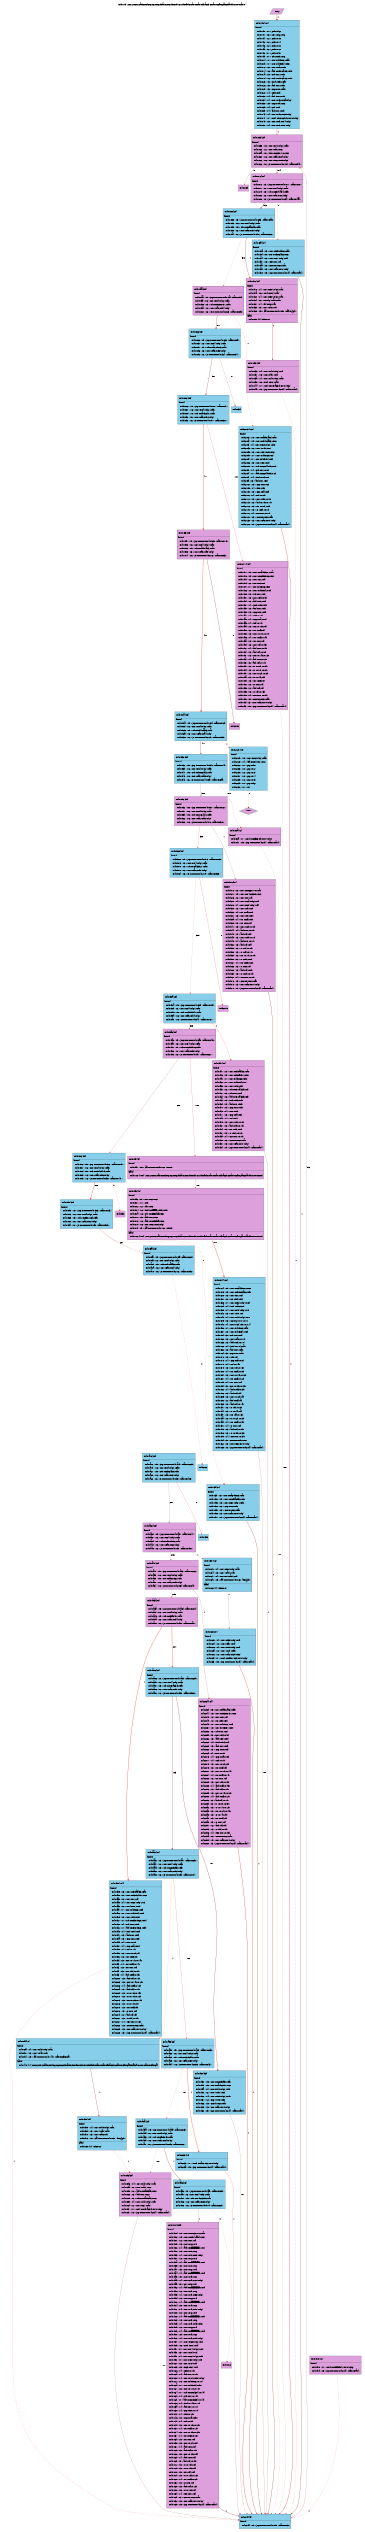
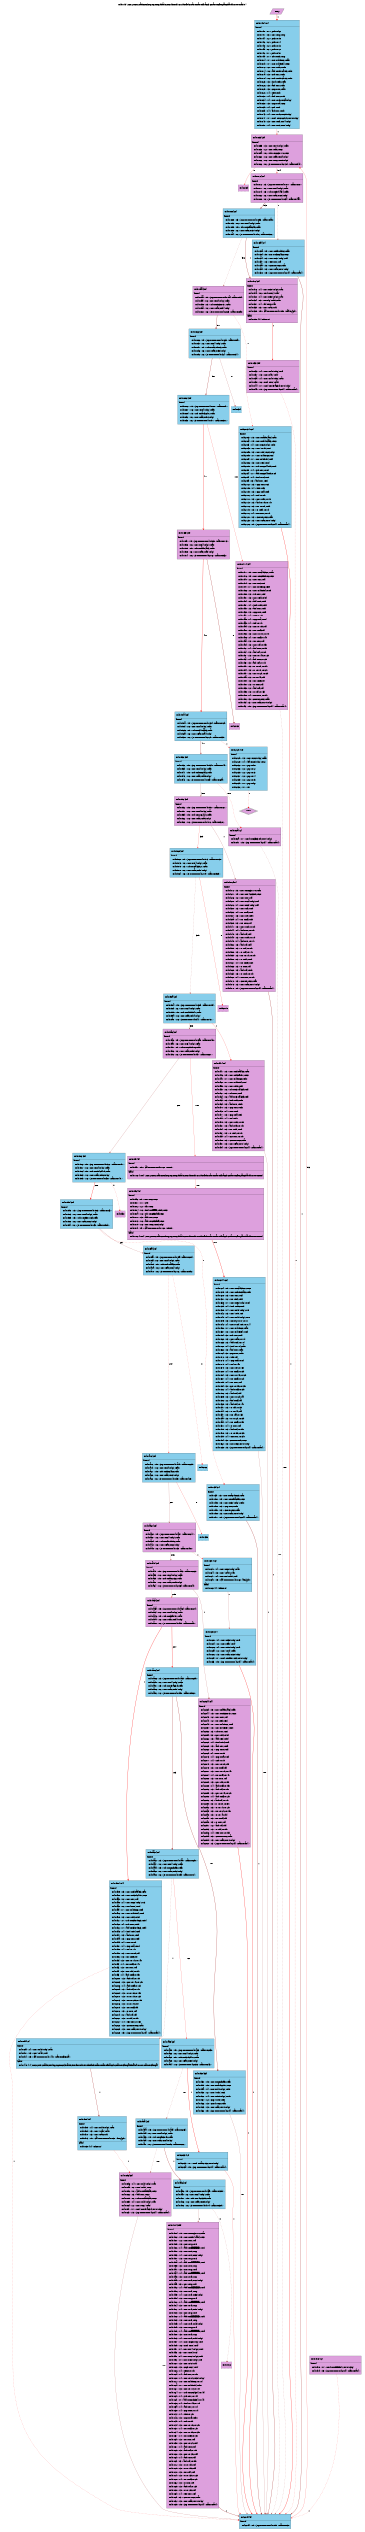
edge "0x4019fa [28]" -> "0x401a16 [28]": added, label "207"
